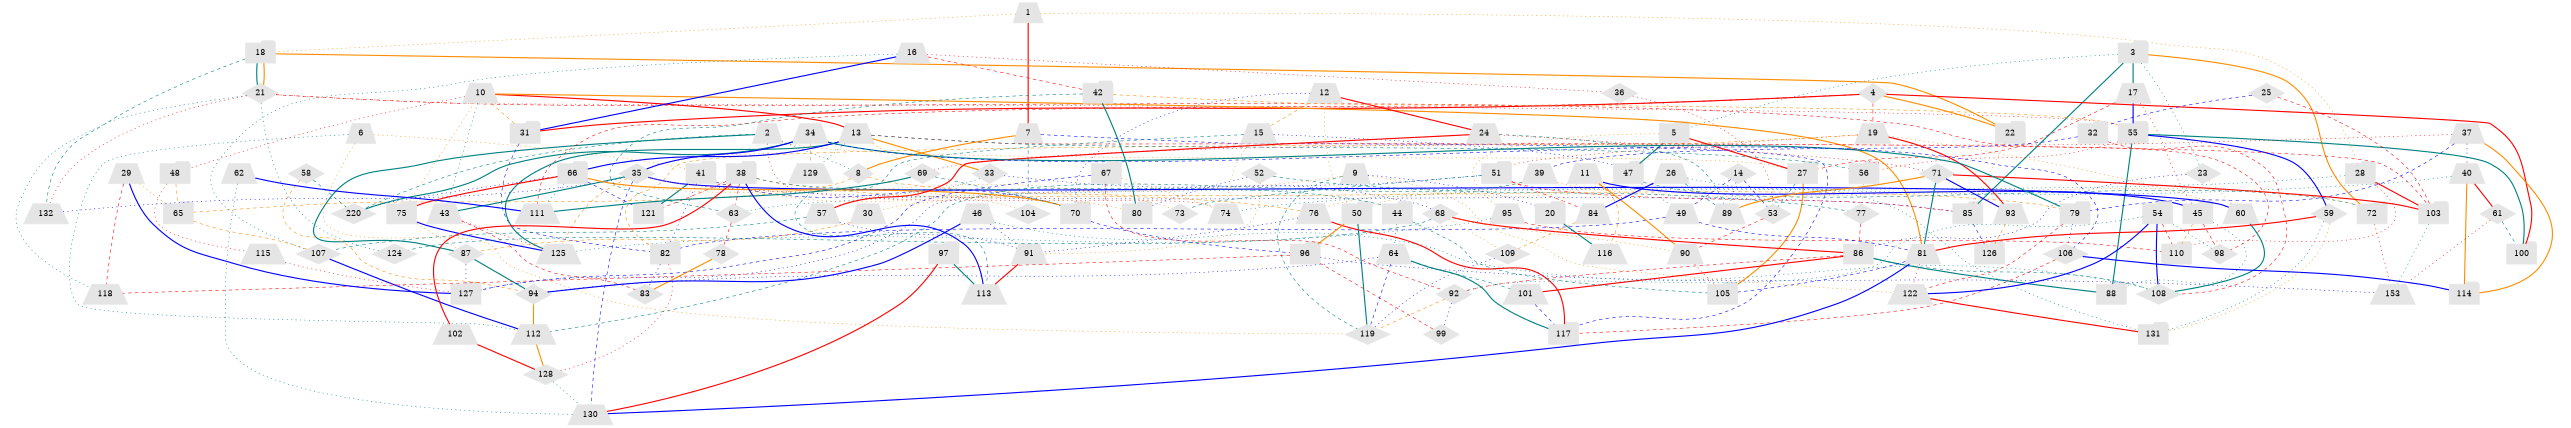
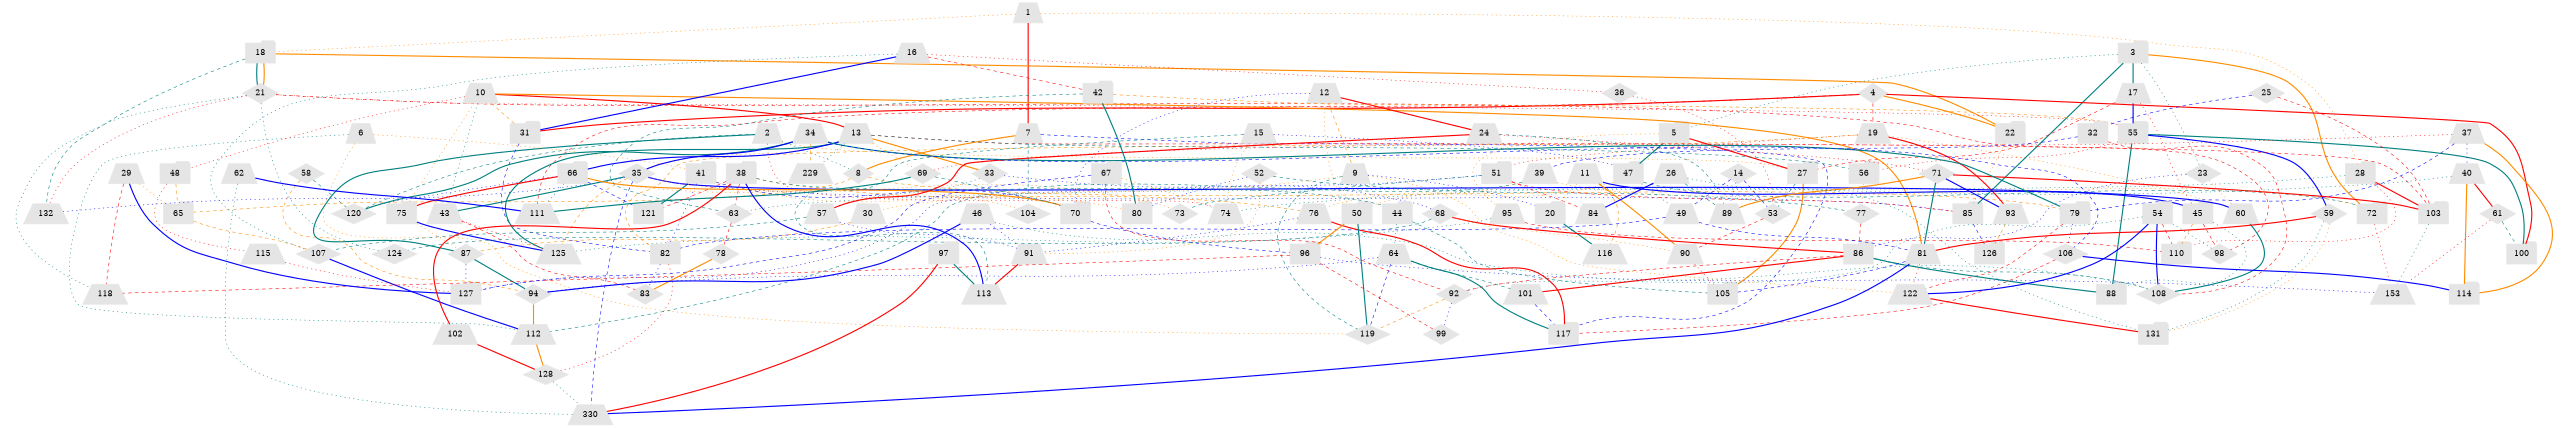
edge "12" -- "15": now "12" -- "9"
node "129": label "129" -> "229"
node "220": label "220" -> "120"
node "109": removed
node "130": label "130" -> "330"
